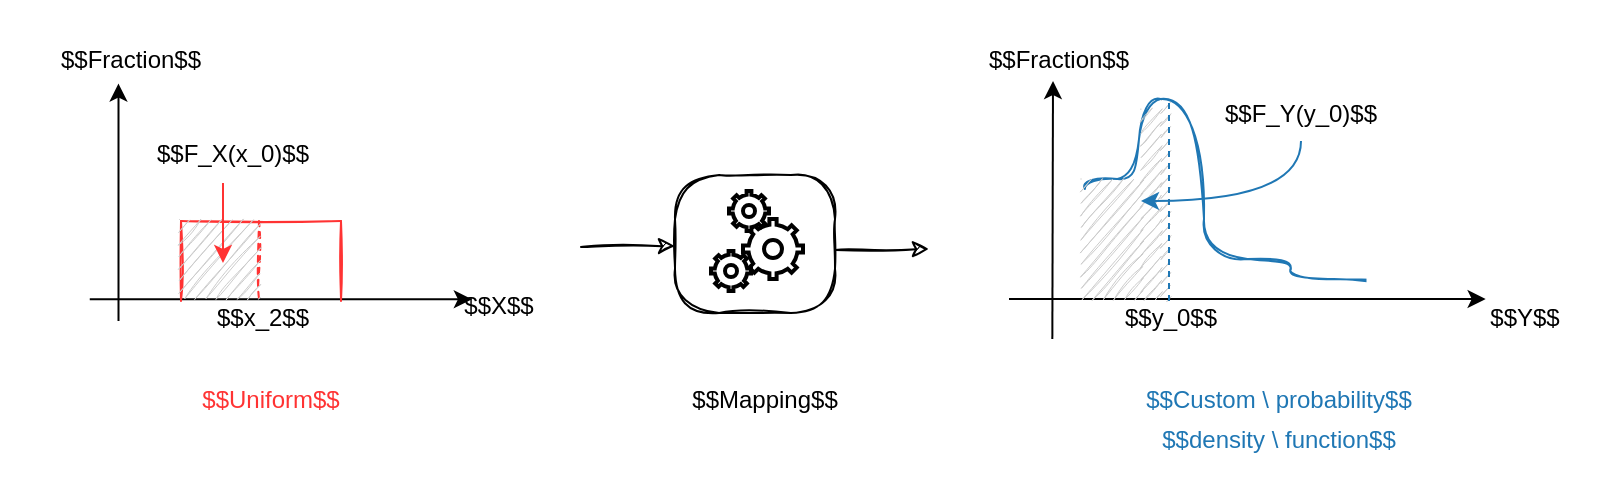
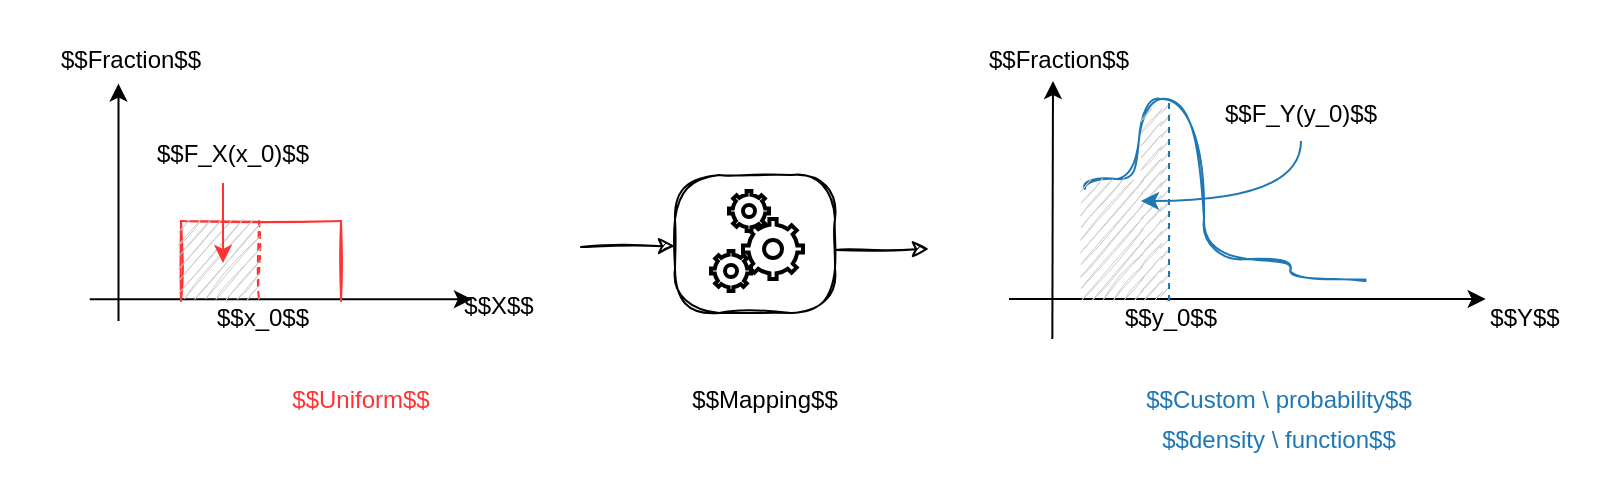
node "$$x_2$$": label "$$x_2$$" -> "$$x_0$$"
node "$$Uniform$$": moved (271, 401) -> (361, 401)
